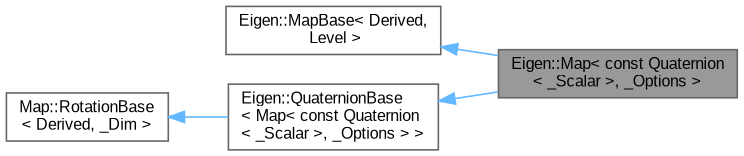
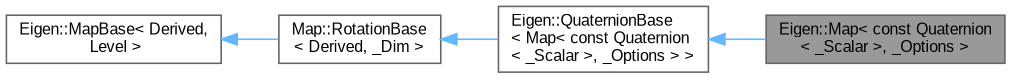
edge "Eigen::Map< const Quaternion < _Scalar >, _Options >" -> "Eigen::MapBase< Derived, Level >": now "Map::RotationBase < Derived, _Dim >" -> "Eigen::MapBase< Derived, Level >"
